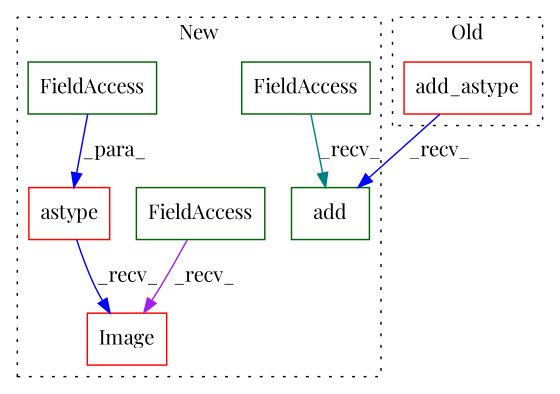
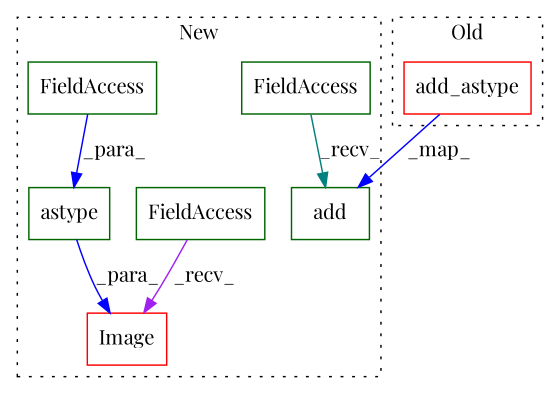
edge "add_astype" -> "add": label "_recv_" -> "_map_"
node "astype": color red -> darkgreen
edge "astype" -> "Image": label "_recv_" -> "_para_"
